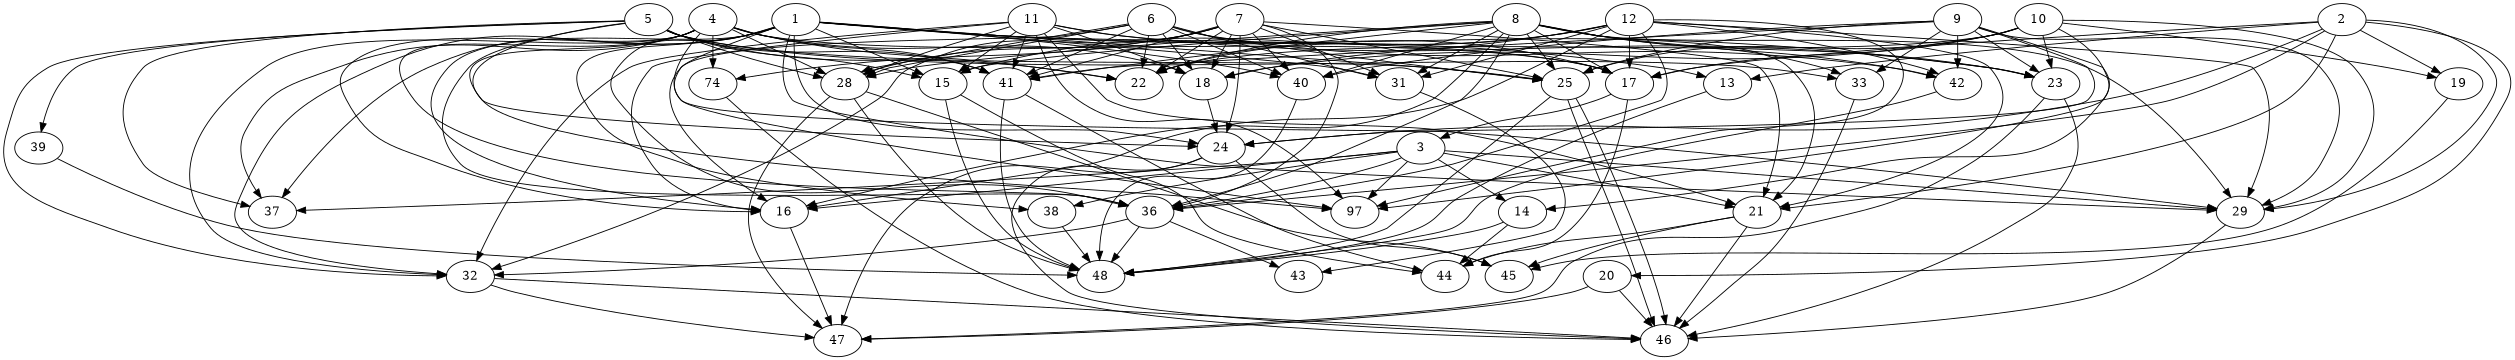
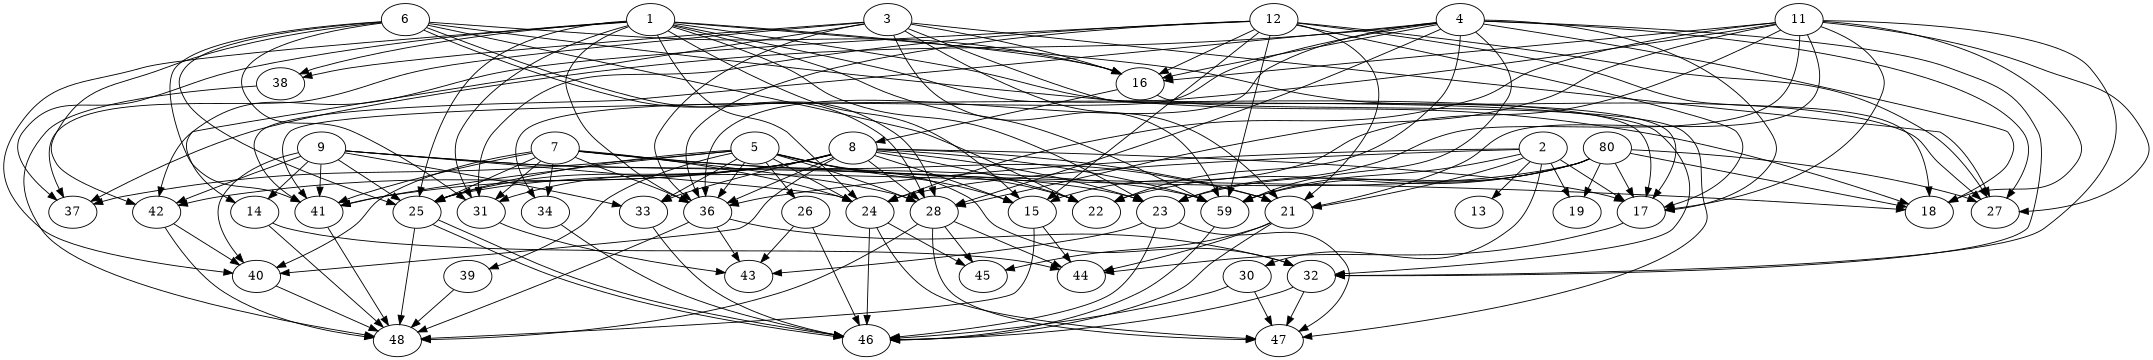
node "10": label "10" -> "80"
edge "1" -> "13": removed
edge "12" -> "22": removed
edge "7" -> "22": removed
edge "6" -> "40": now "42" -> "40"
node "74": label "74" -> "34"
edge "7" -> "32": removed
edge "18" -> "24": now "11" -> "24"
edge "17" -> "3": reversed
edge "8" -> "16": reversed
node "26": added
node "97": label "97" -> "27"
node "29": label "29" -> "59"
edge "13" -> "48": removed
edge "41" -> "44": now "28" -> "44"
edge "23" -> "43": added
edge "19" -> "45": removed
node "20": label "20" -> "30"
